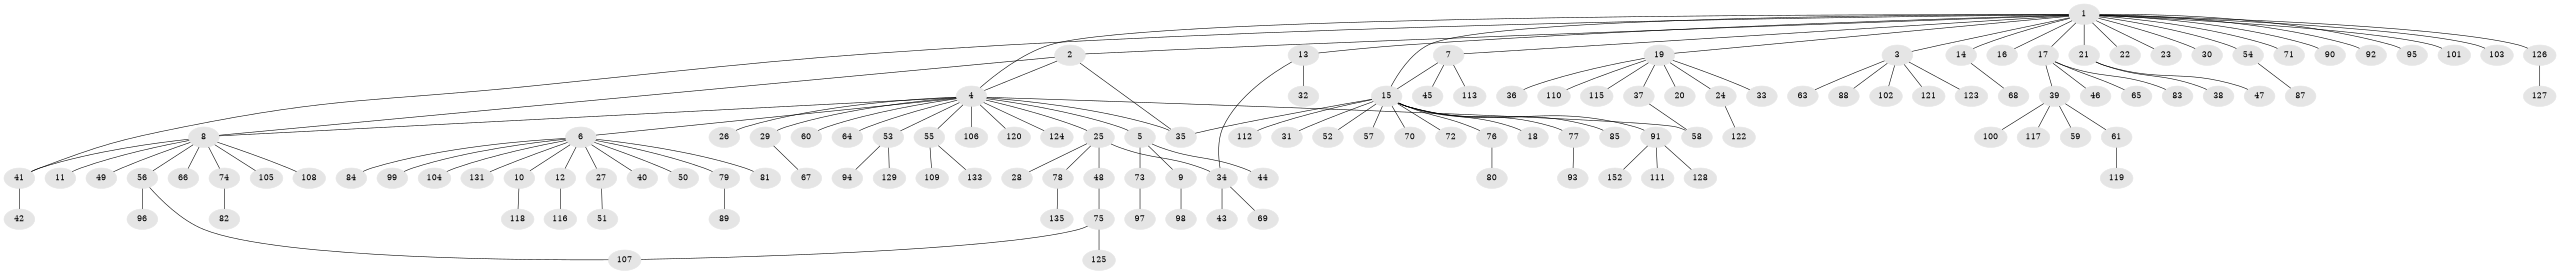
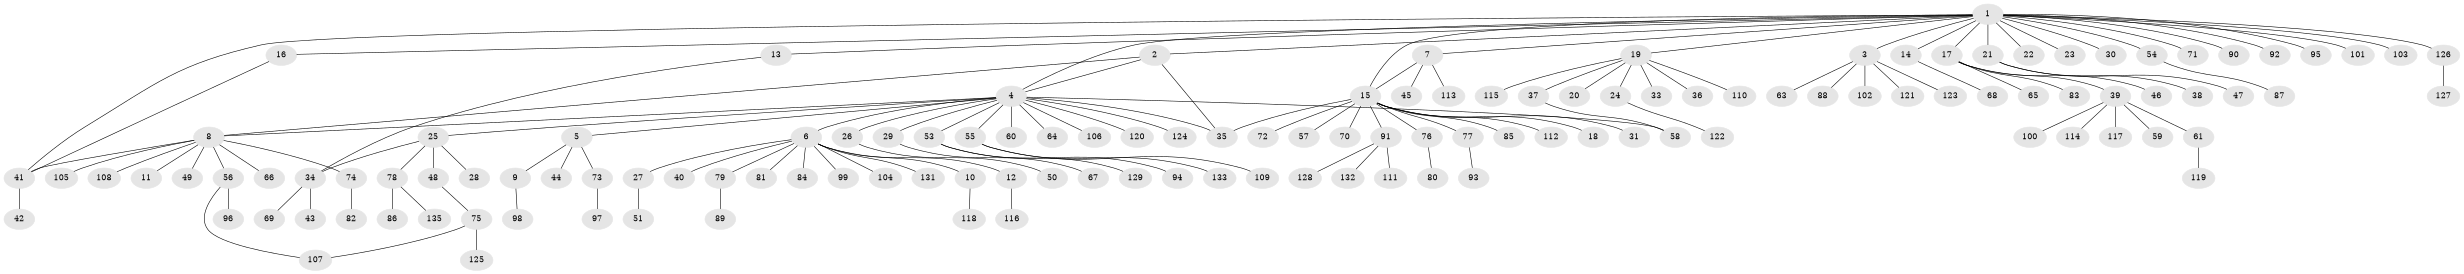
node "32": removed
edge "16" -- "41": added
node "52": removed
node "114": added
edge "6" -- "50": now "26" -- "50"
node "152": label "152" -> "132"
node "86": added
